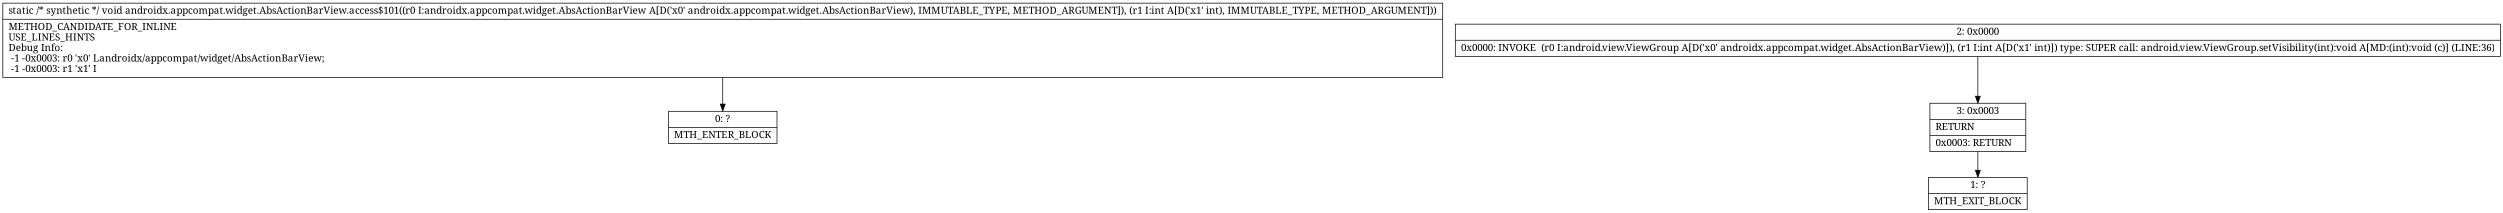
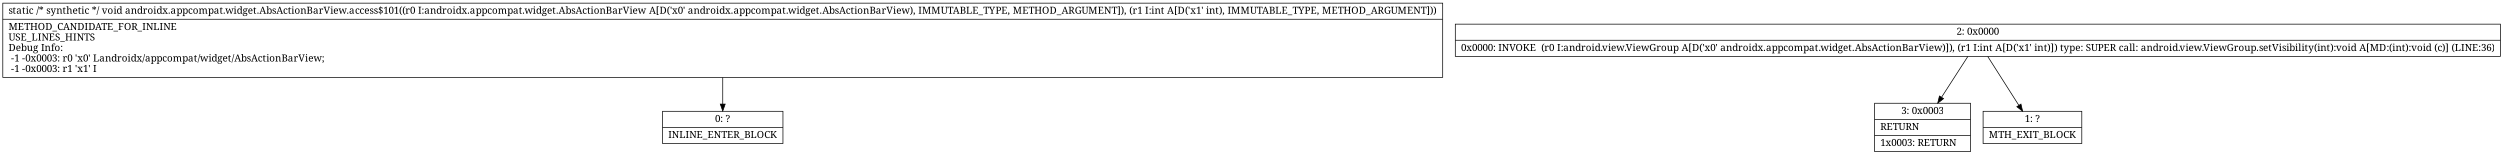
node "0: ?": text "MTH_ENTER_BLOCK" -> "INLINE_ENTER_BLOCK"
node "3: 0x0003": text "0x0003: RETURN" -> "1x0003: RETURN"
edge "3: 0x0003" -> "1: ?": now "2: 0x0000" -> "1: ?"
